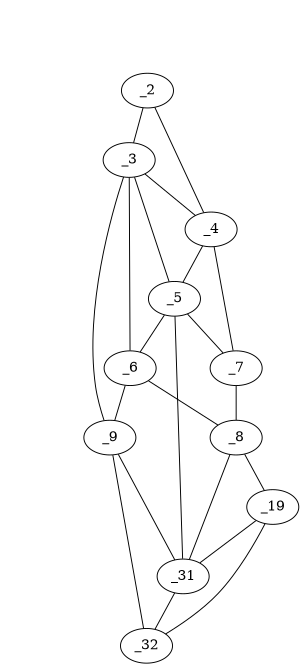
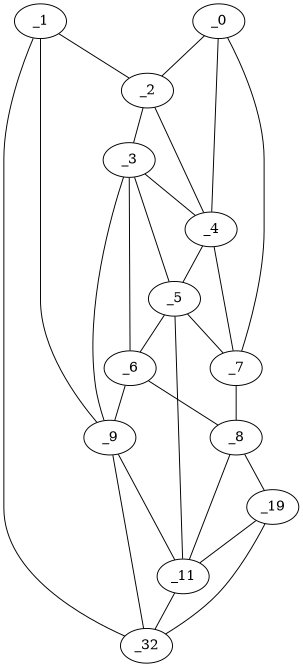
node "_1": added
node "_0": added
node "_31": label "_31" -> "_11"
